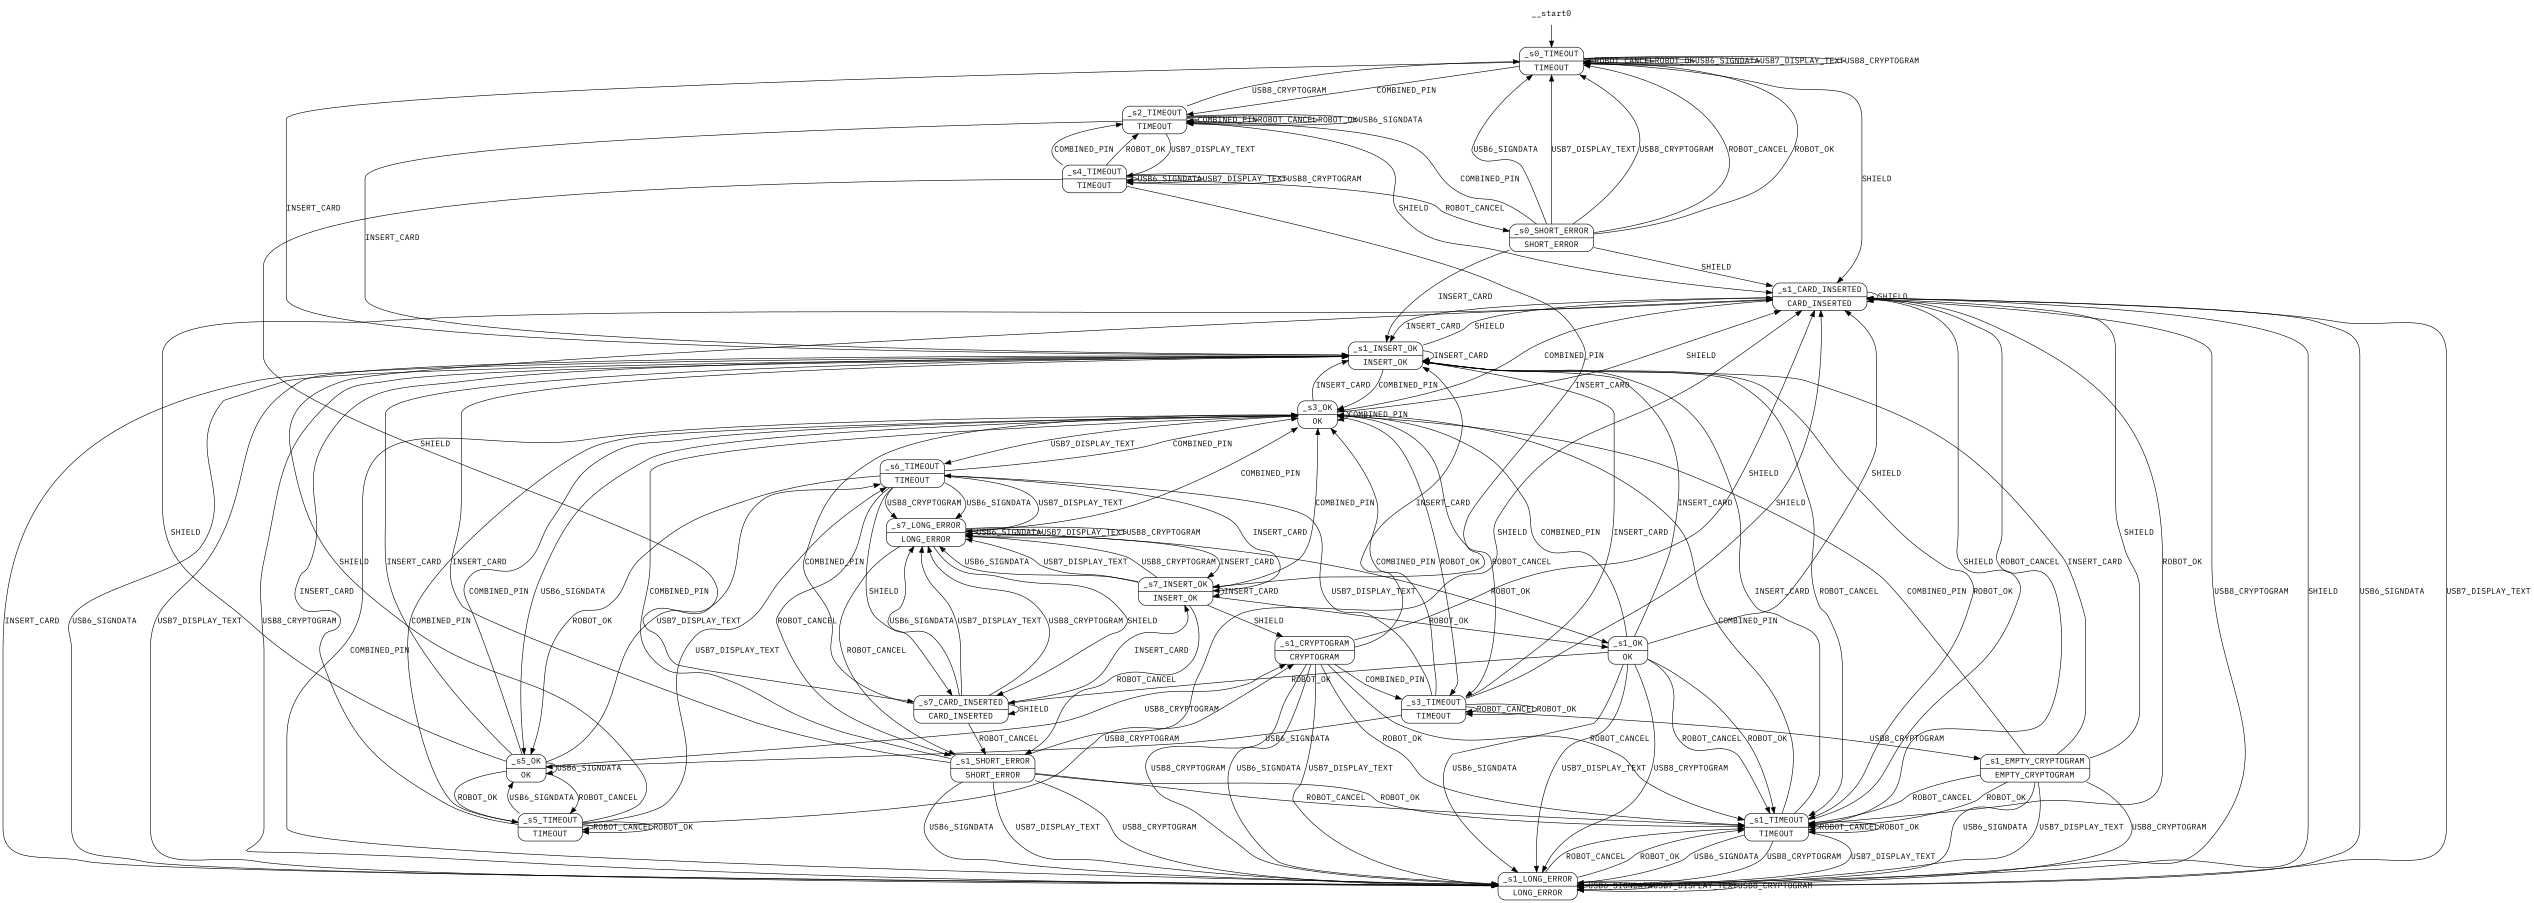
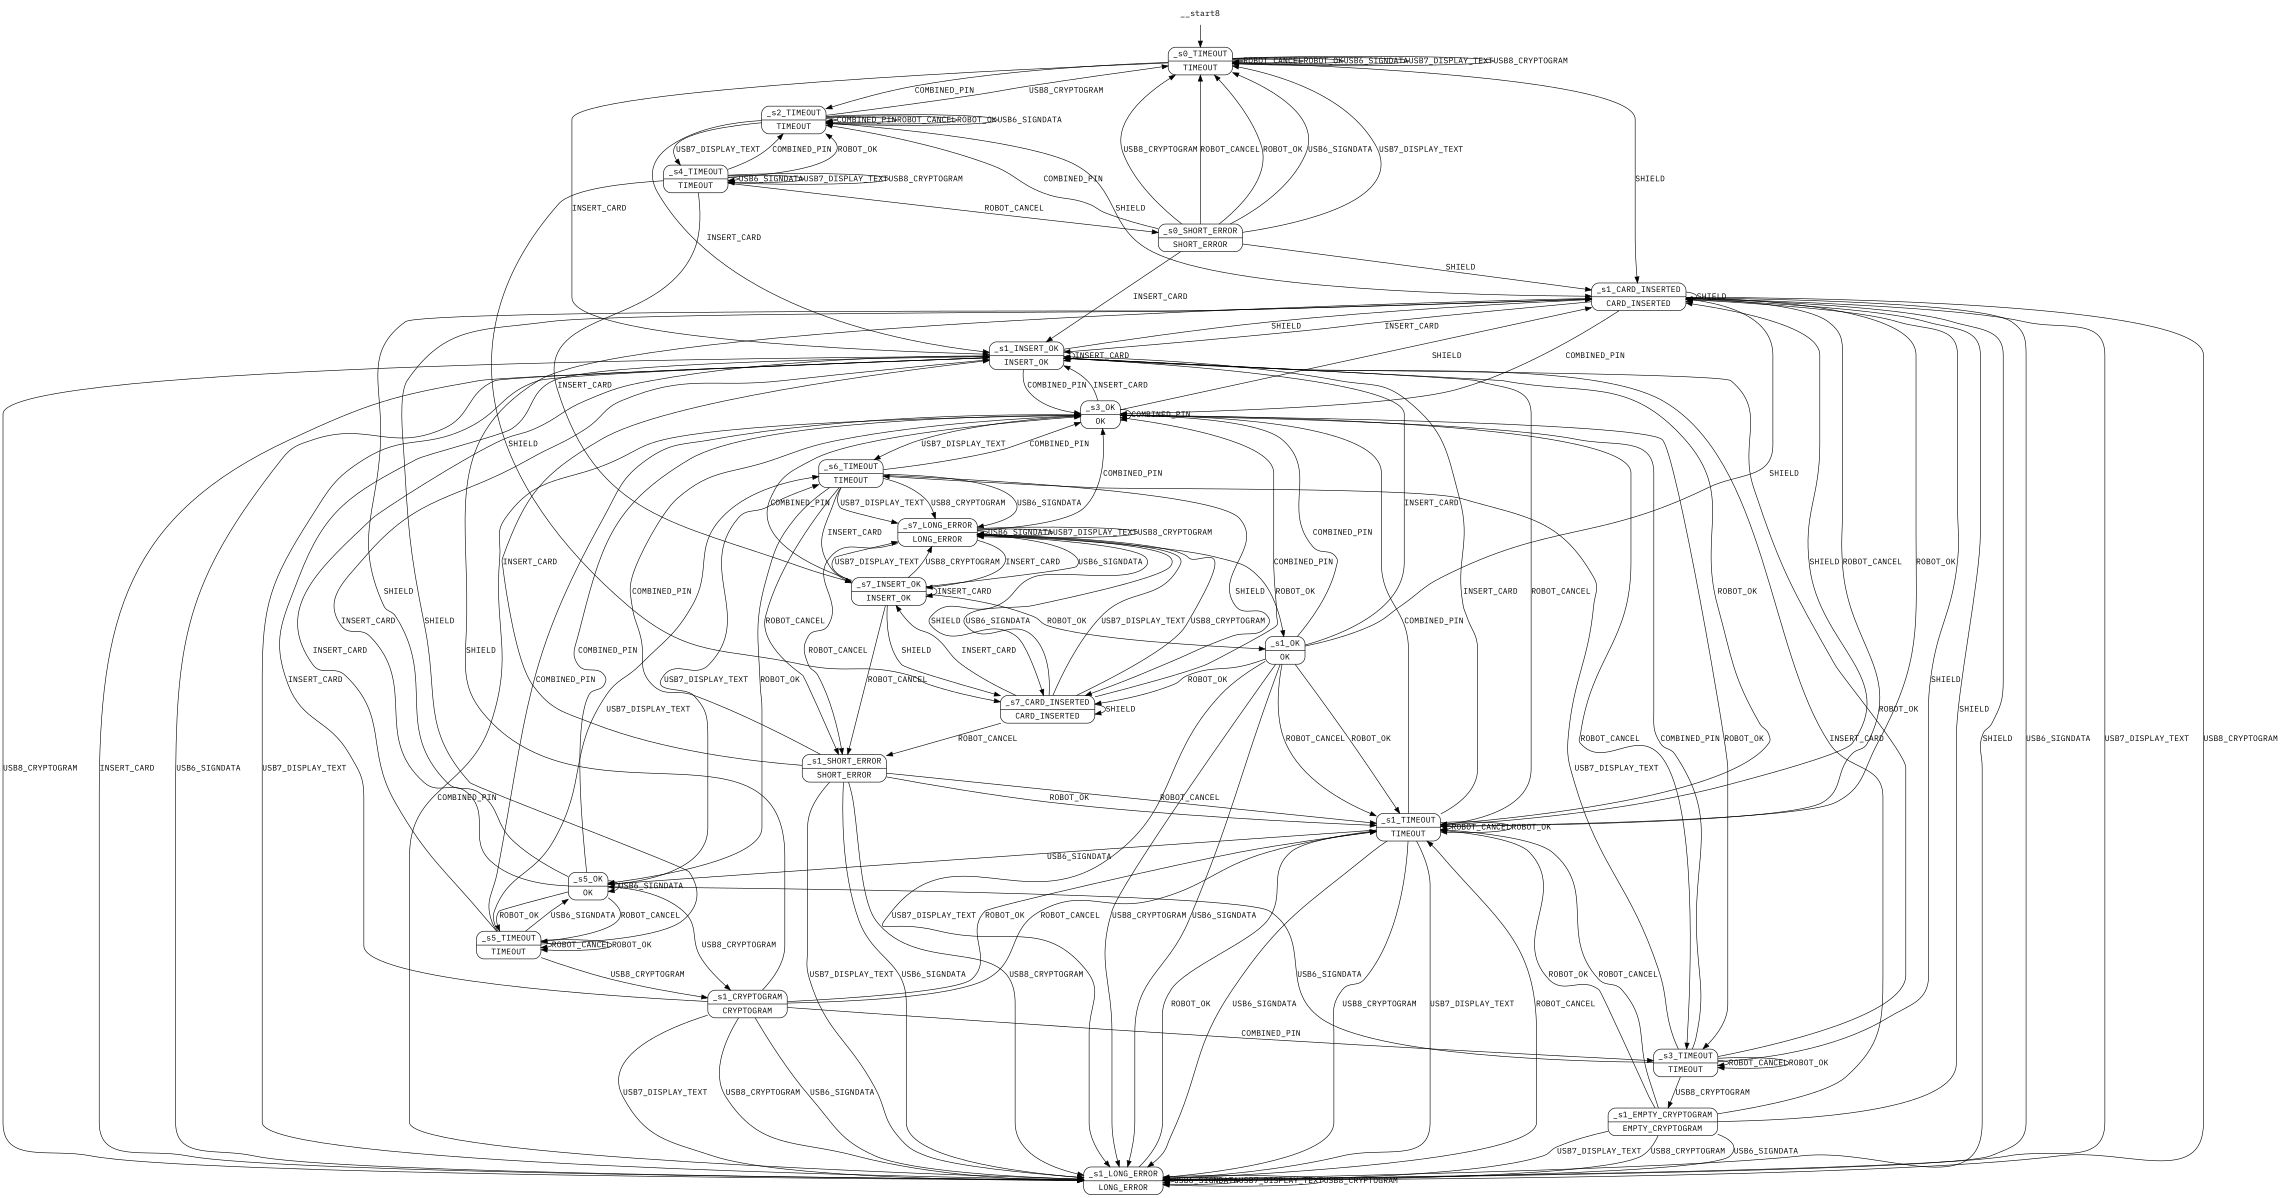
node "__start0": label "__start0" -> "__start8"
edge "_s3_OK" -> "_s5_OK": now "_s1_TIMEOUT" -> "_s5_OK"
edge "_s1_EMPTY_CRYPTOGRAM" -> "_s3_OK": removed, label "COMBINED_PIN"
edge "_s3_TIMEOUT" -> "_s1_INSERT_OK": label "INSERT_CARD" -> "ROBOT_OK"
edge "_s1_SHORT_ERROR" -> "_s1_CARD_INSERTED": removed, label "SHIELD"
edge "_s7_INSERT_OK" -> "_s1_CRYPTOGRAM": now "_s7_INSERT_OK" -> "_s7_CARD_INSERTED"
